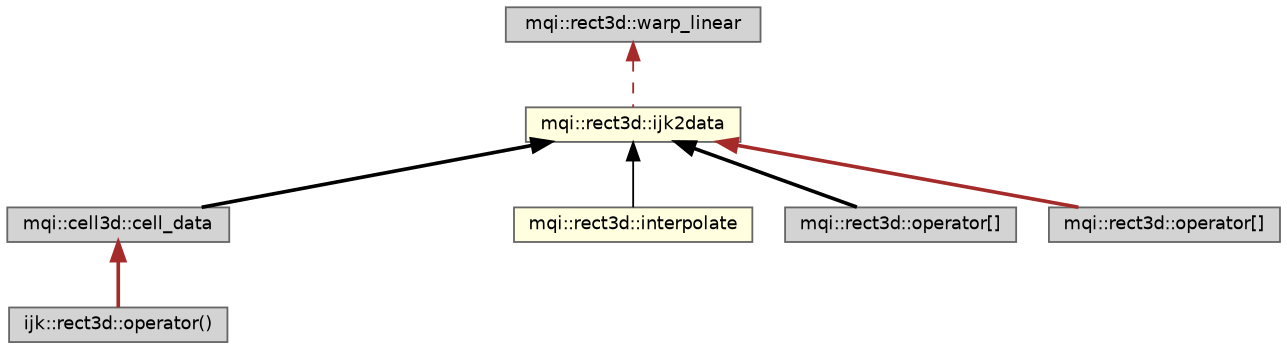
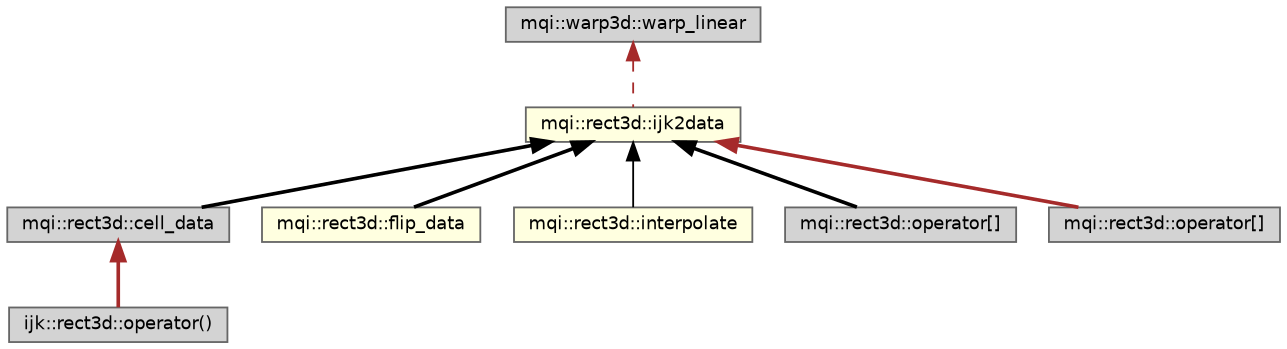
node "mqi::rect3d::warp_linear": label "mqi::rect3d::warp_linear" -> "mqi::warp3d::warp_linear"
node "mqi::cell3d::cell_data": label "mqi::cell3d::cell_data" -> "mqi::rect3d::cell_data"
node "mqi::rect3d::flip_data": added
